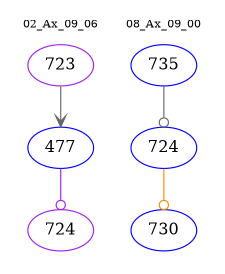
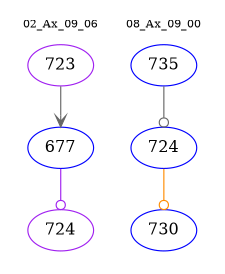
node "477": label "477" -> "677"
